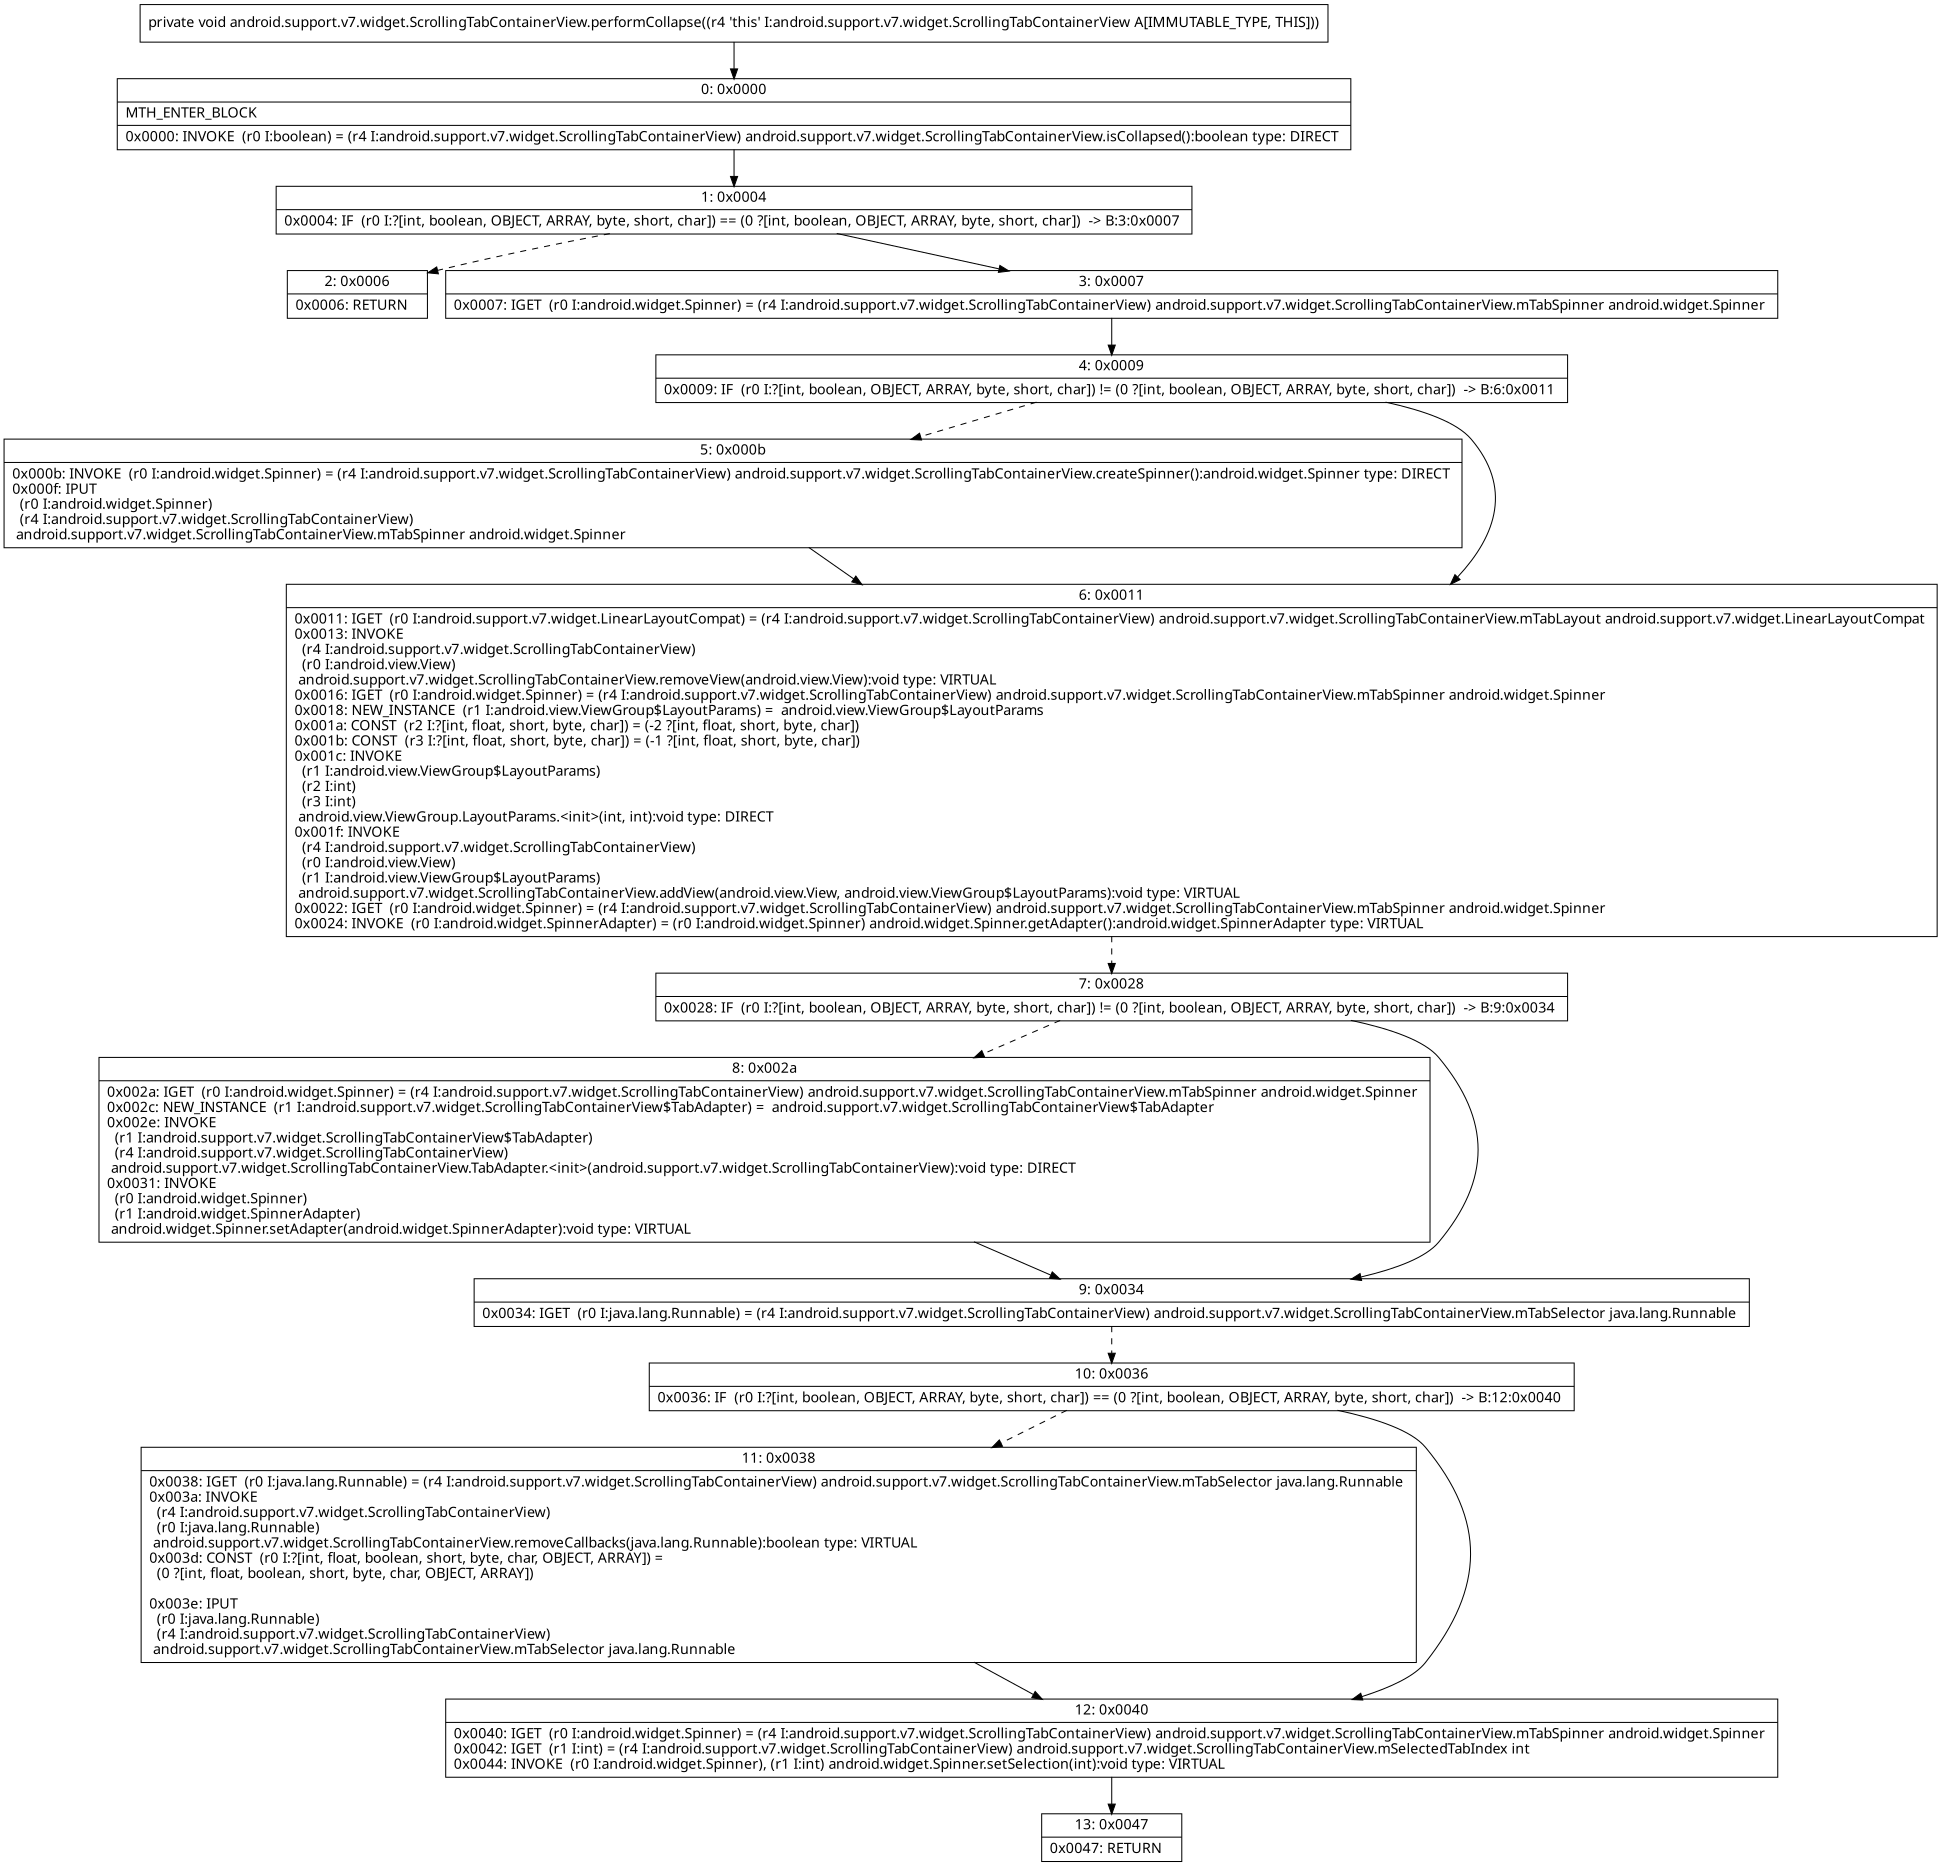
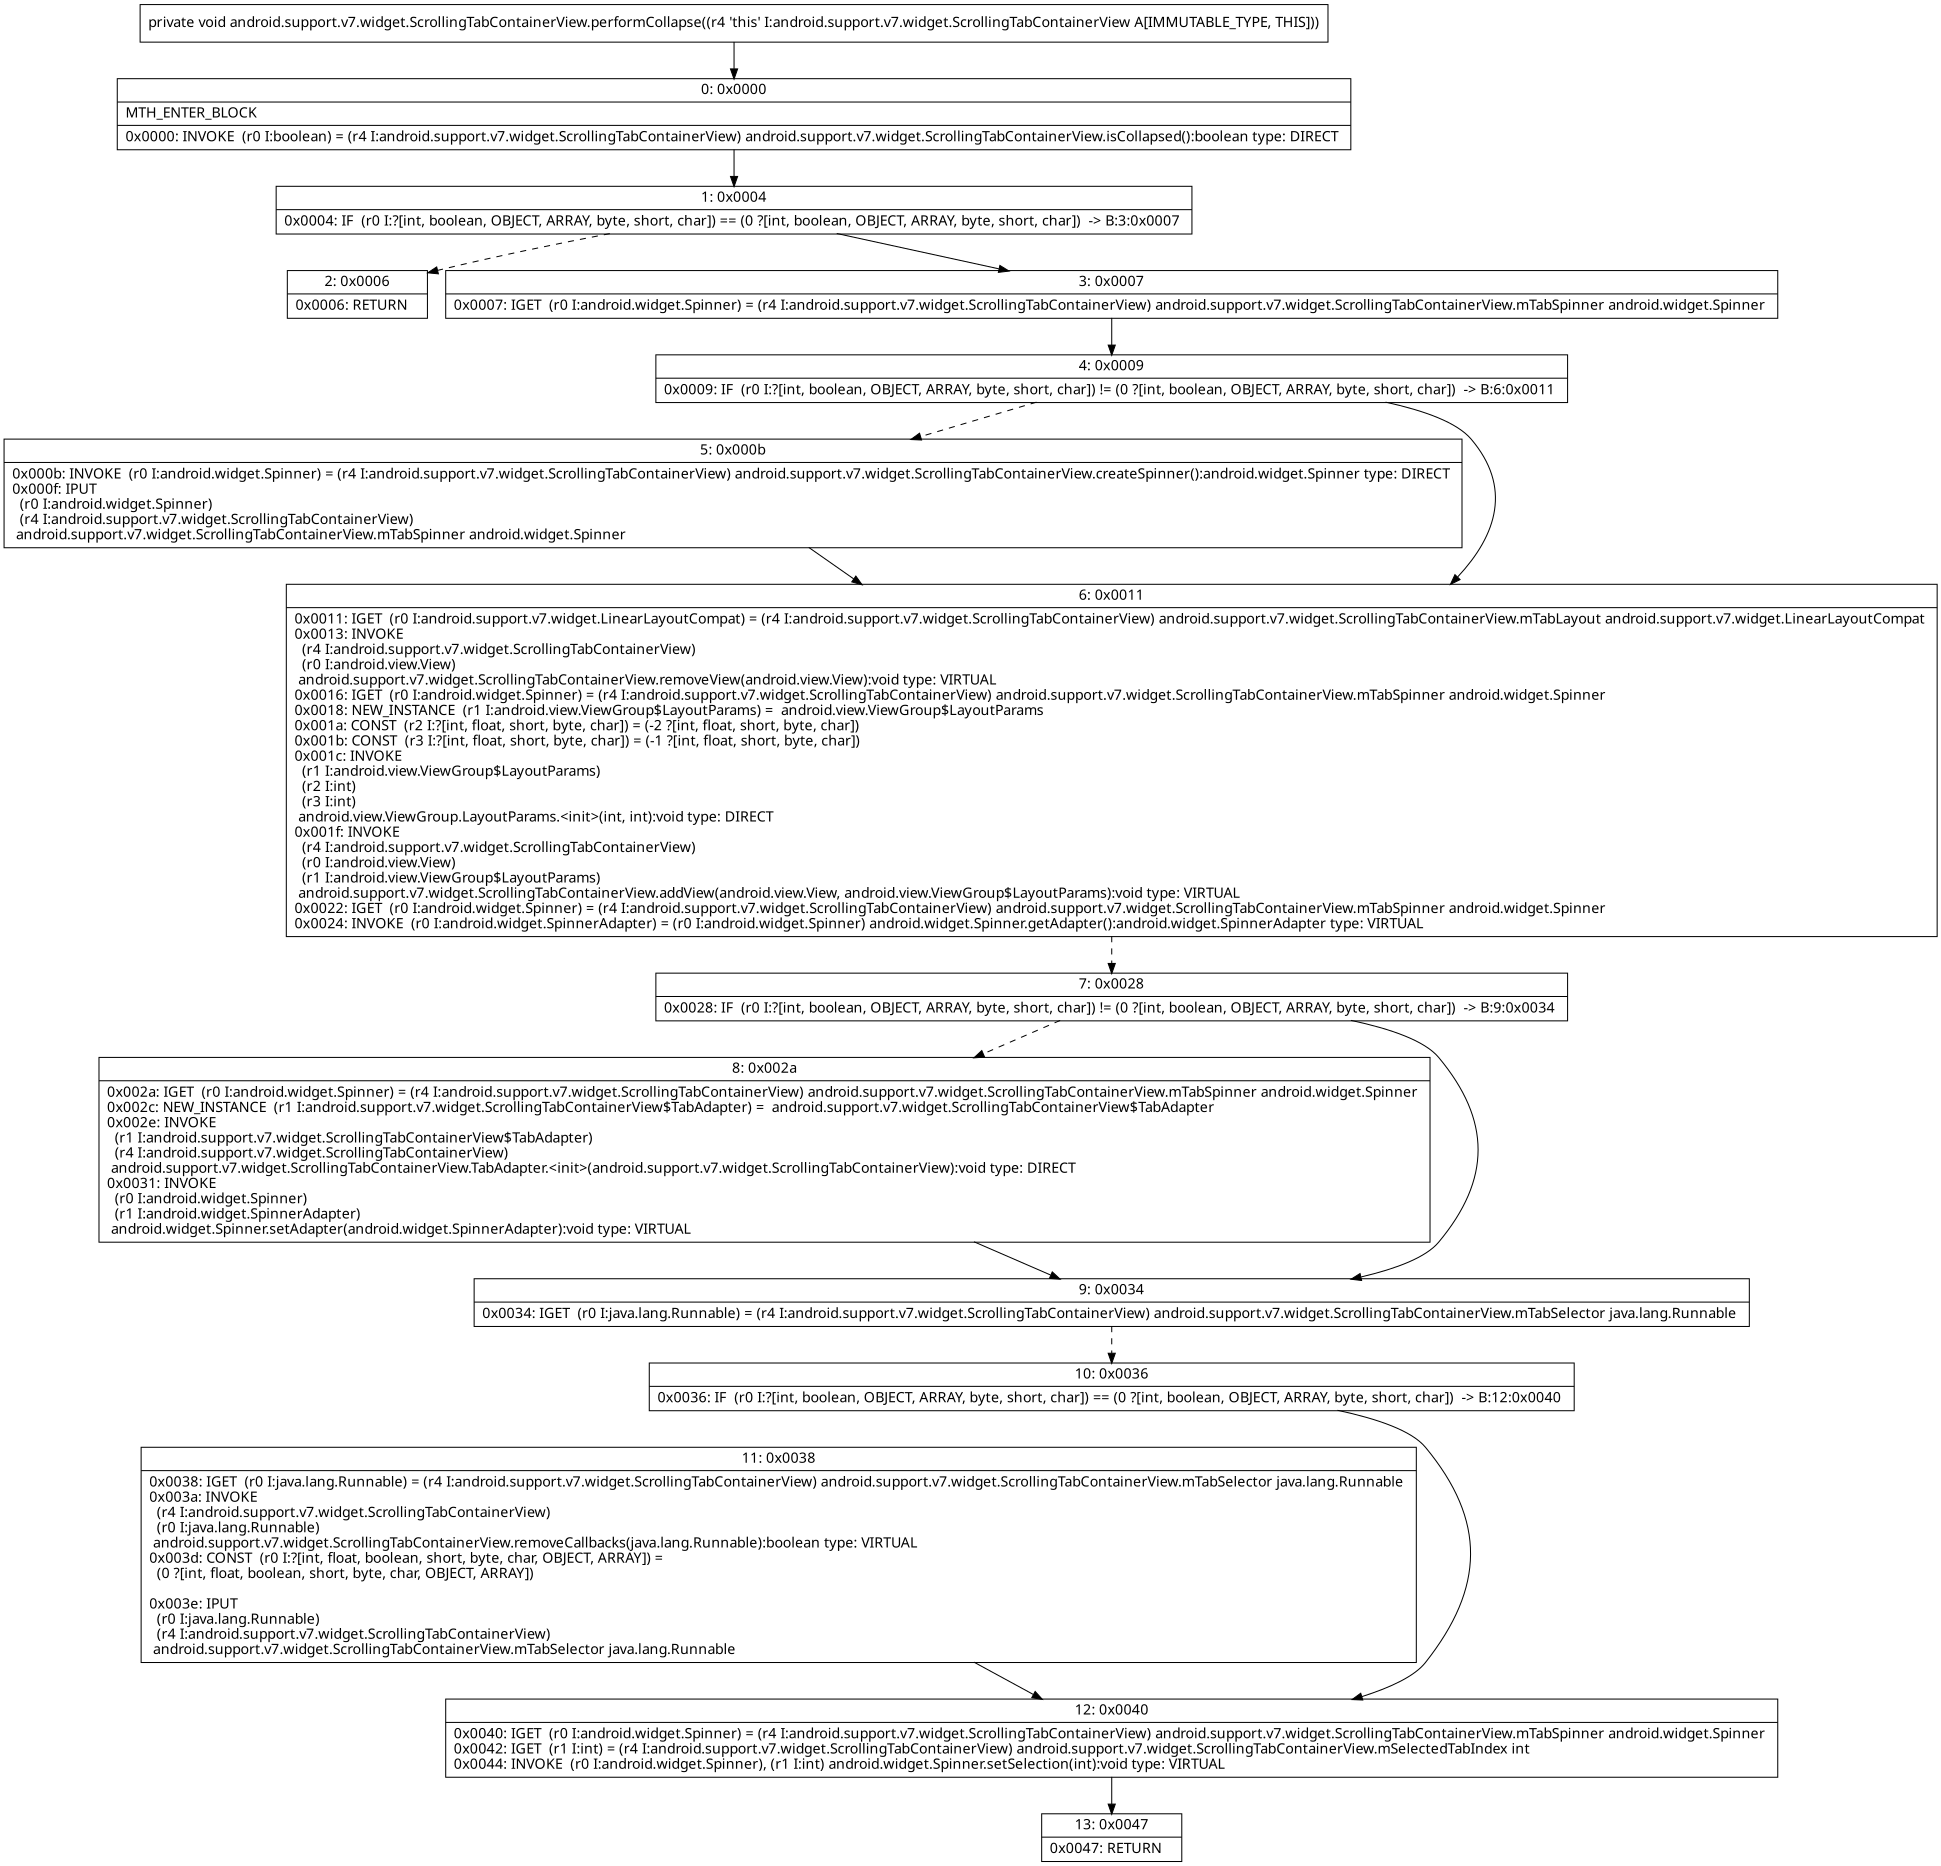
edge "10: 0x0036" -> "11: 0x0038": removed
